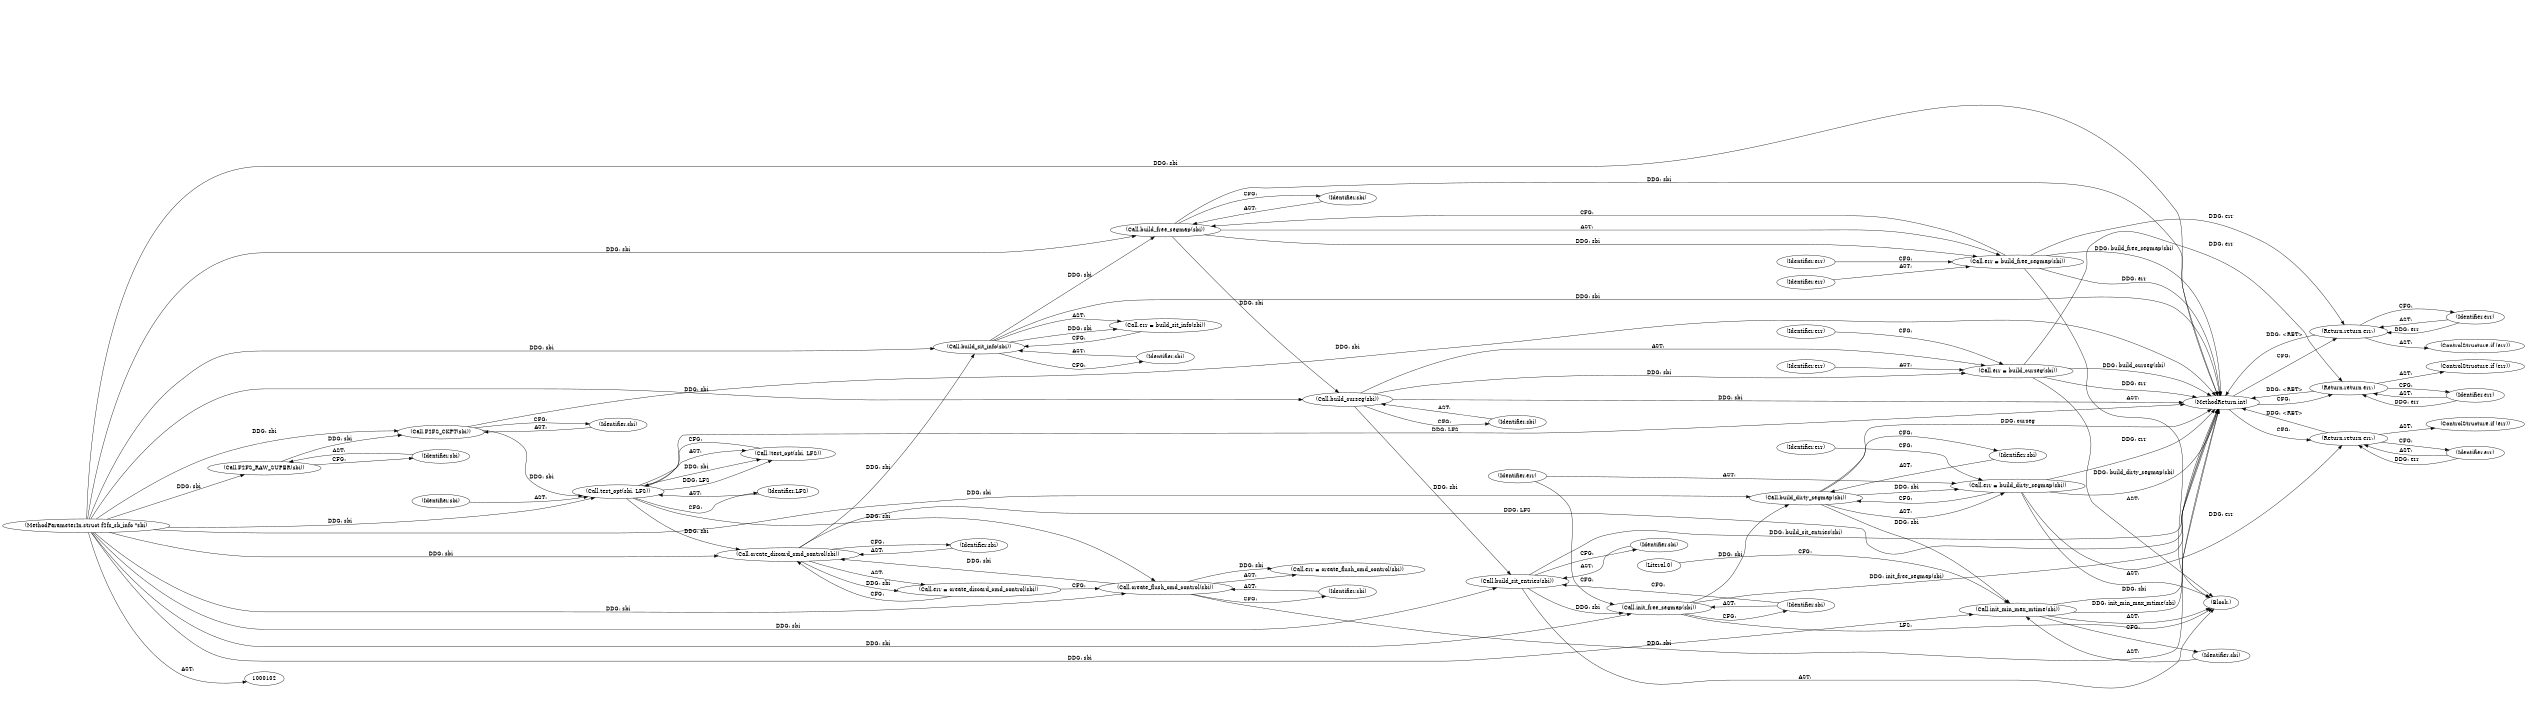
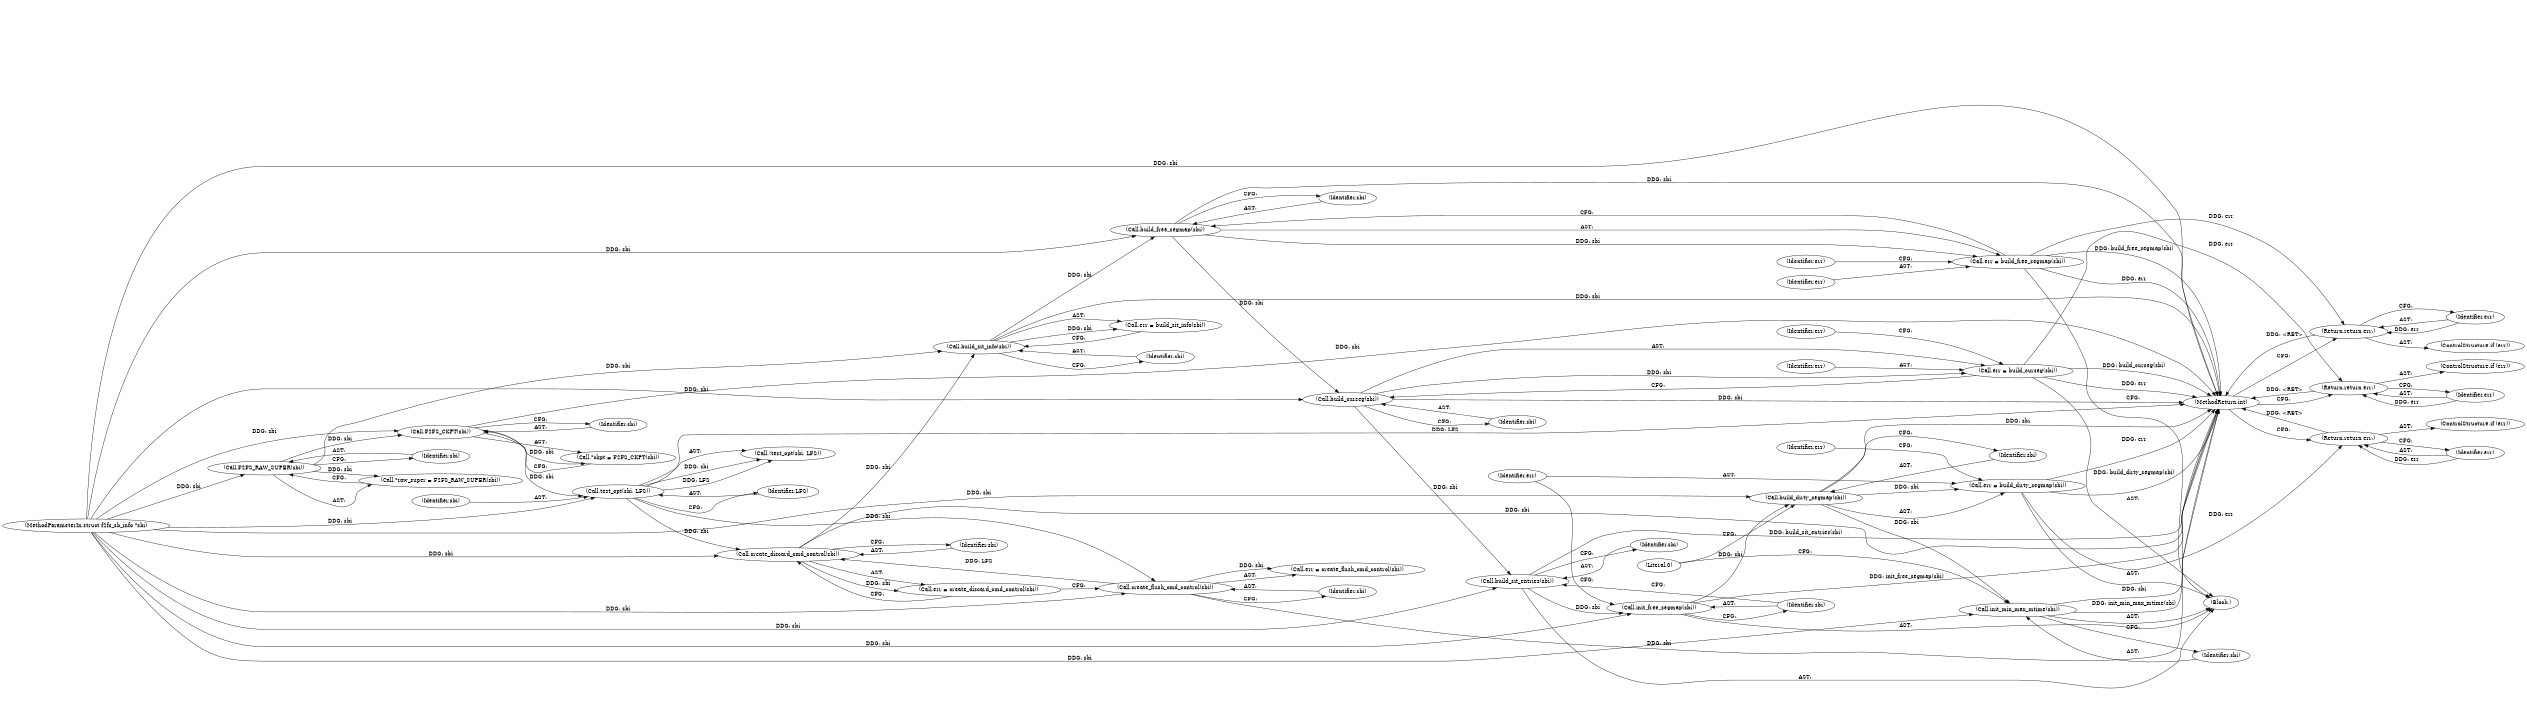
edge "(MethodParameterIn,struct f2fs_sb_info *sbi)" -> "(Call,build_sit_info(sbi))": now "(Call,F2FS_RAW_SUPER(sbi))" -> "(Call,build_sit_info(sbi))"
edge "(Call,err = build_curseg(sbi))" -> "(Call,build_curseg(sbi))": added, label "CFG:"
edge "(Call,err = build_free_segmap(sbi))" -> "(Block,)": label "AST: " -> "CFG: "
edge "(Call,build_dirty_segmap(sbi))" -> "(MethodReturn,int)": label "DDG: curseg" -> "DDG: sbi"
edge "(Call,!test_opt(sbi, LFS))" -> "(Call,test_opt(sbi, LFS))": removed, label "CFG:"
node "(Call,*ckpt = F2FS_CKPT(sbi))": added
node "(Call,*raw_super = F2FS_RAW_SUPER(sbi))": added
edge "(Call,err = build_dirty_segmap(sbi))" -> "(Call,build_dirty_segmap(sbi))": now "(Literal,0)" -> "(Call,build_dirty_segmap(sbi))"
edge "(Call,create_discard_cmd_control(sbi))" -> "(MethodReturn,int)": label "DDG: LFS" -> "DDG: sbi"
edge "(Call,create_flush_cmd_control(sbi))" -> "(Call,create_discard_cmd_control(sbi))": label "DDG: sbi" -> "DDG: LFS"
edge "(Call,init_free_segmap(sbi))" -> "(Block,)": label "LFS: " -> "AST: "
node "1000102": removed
